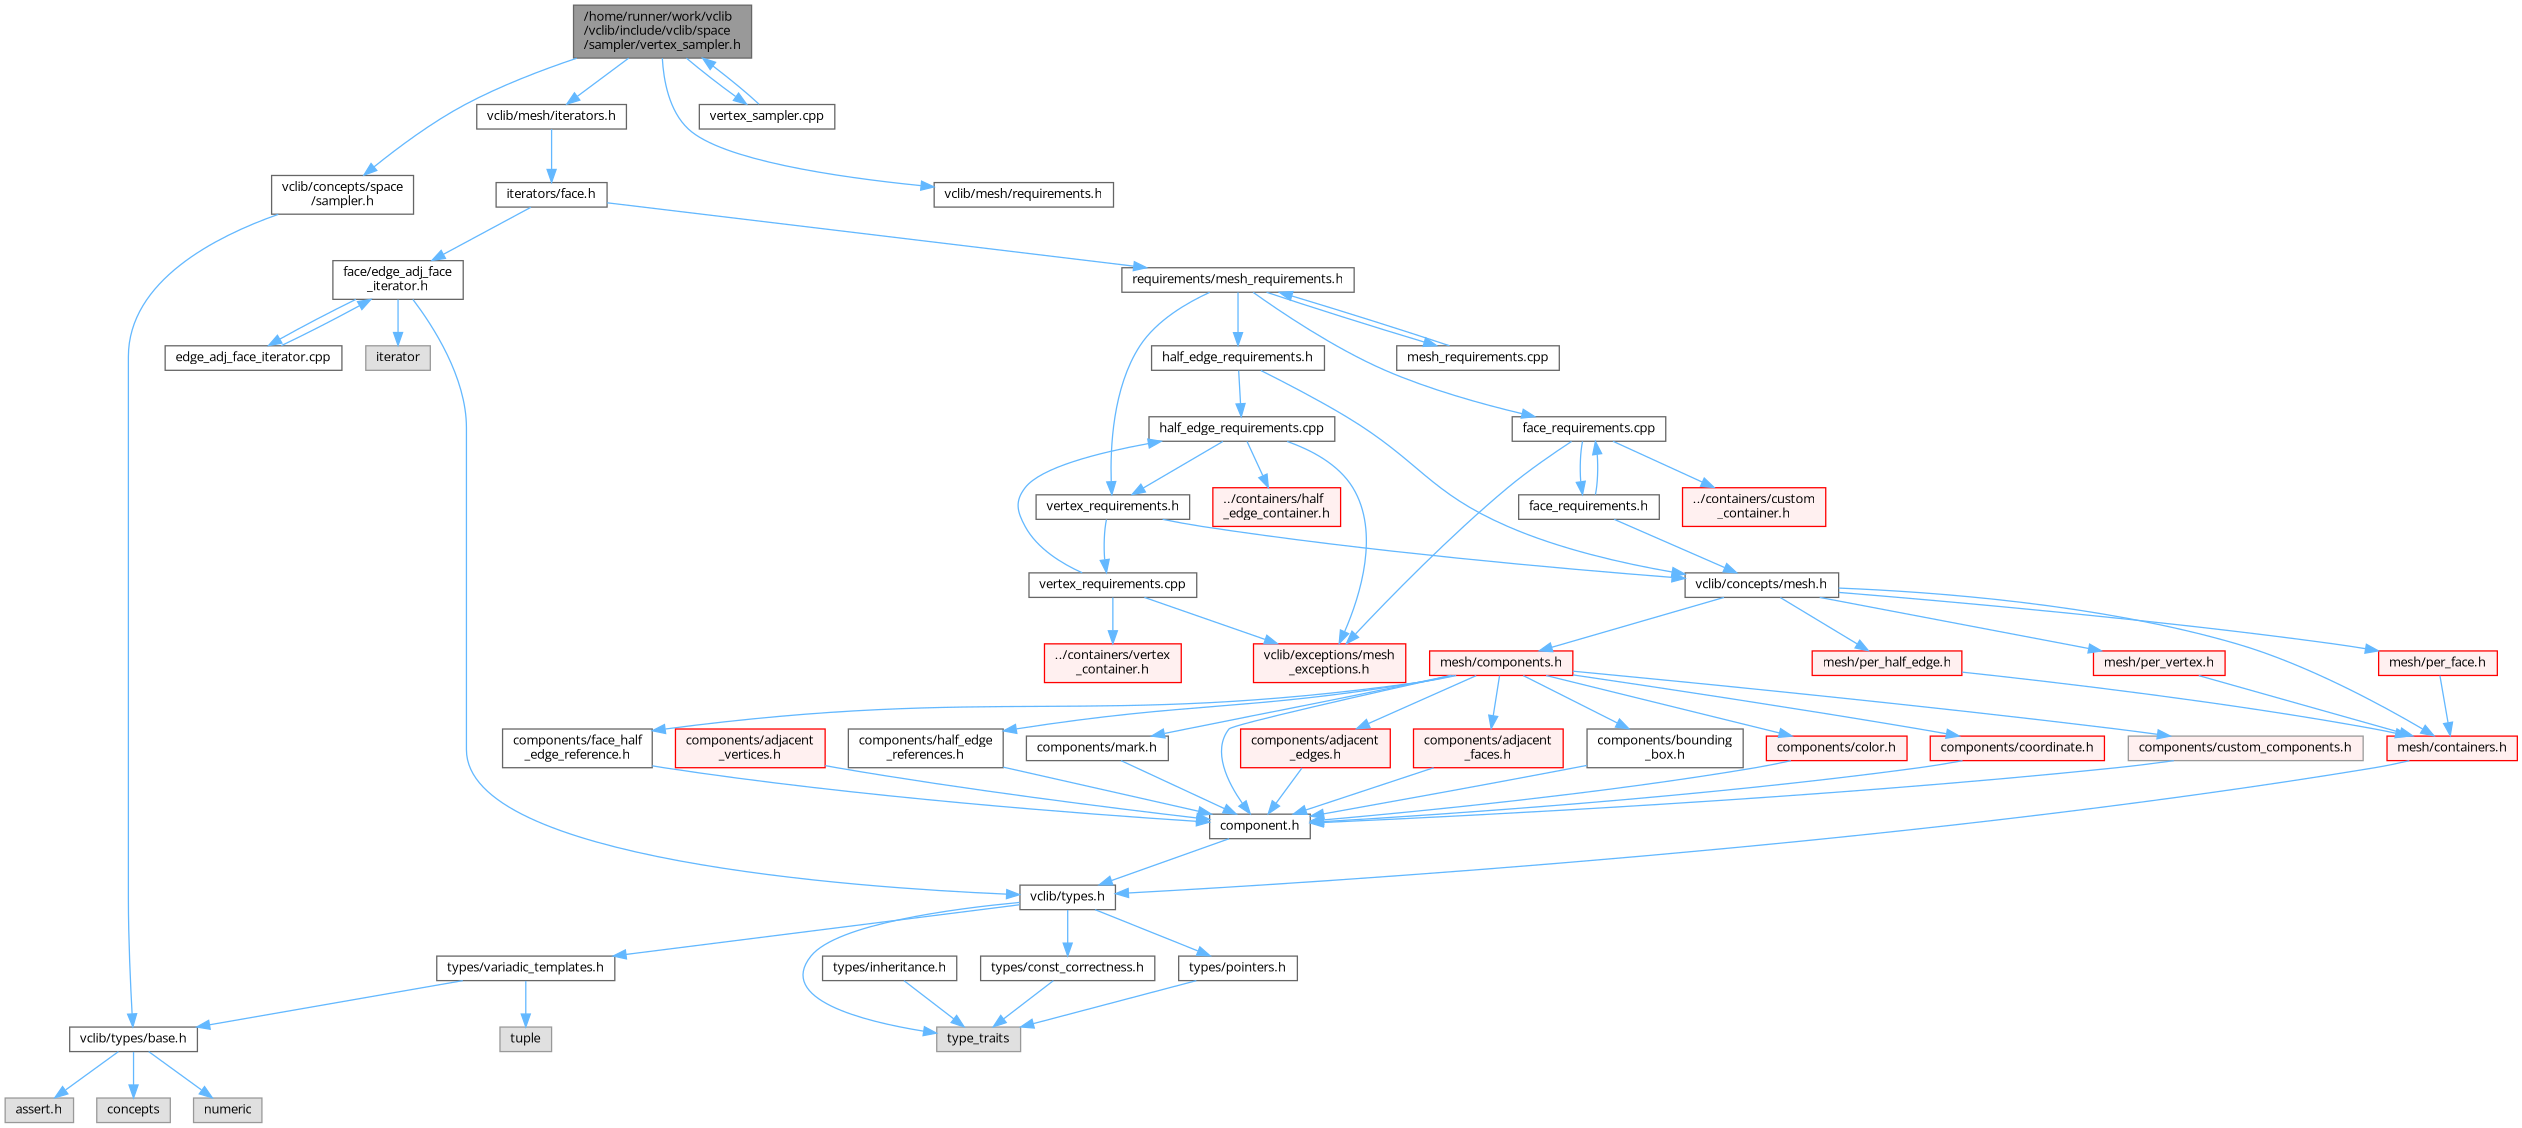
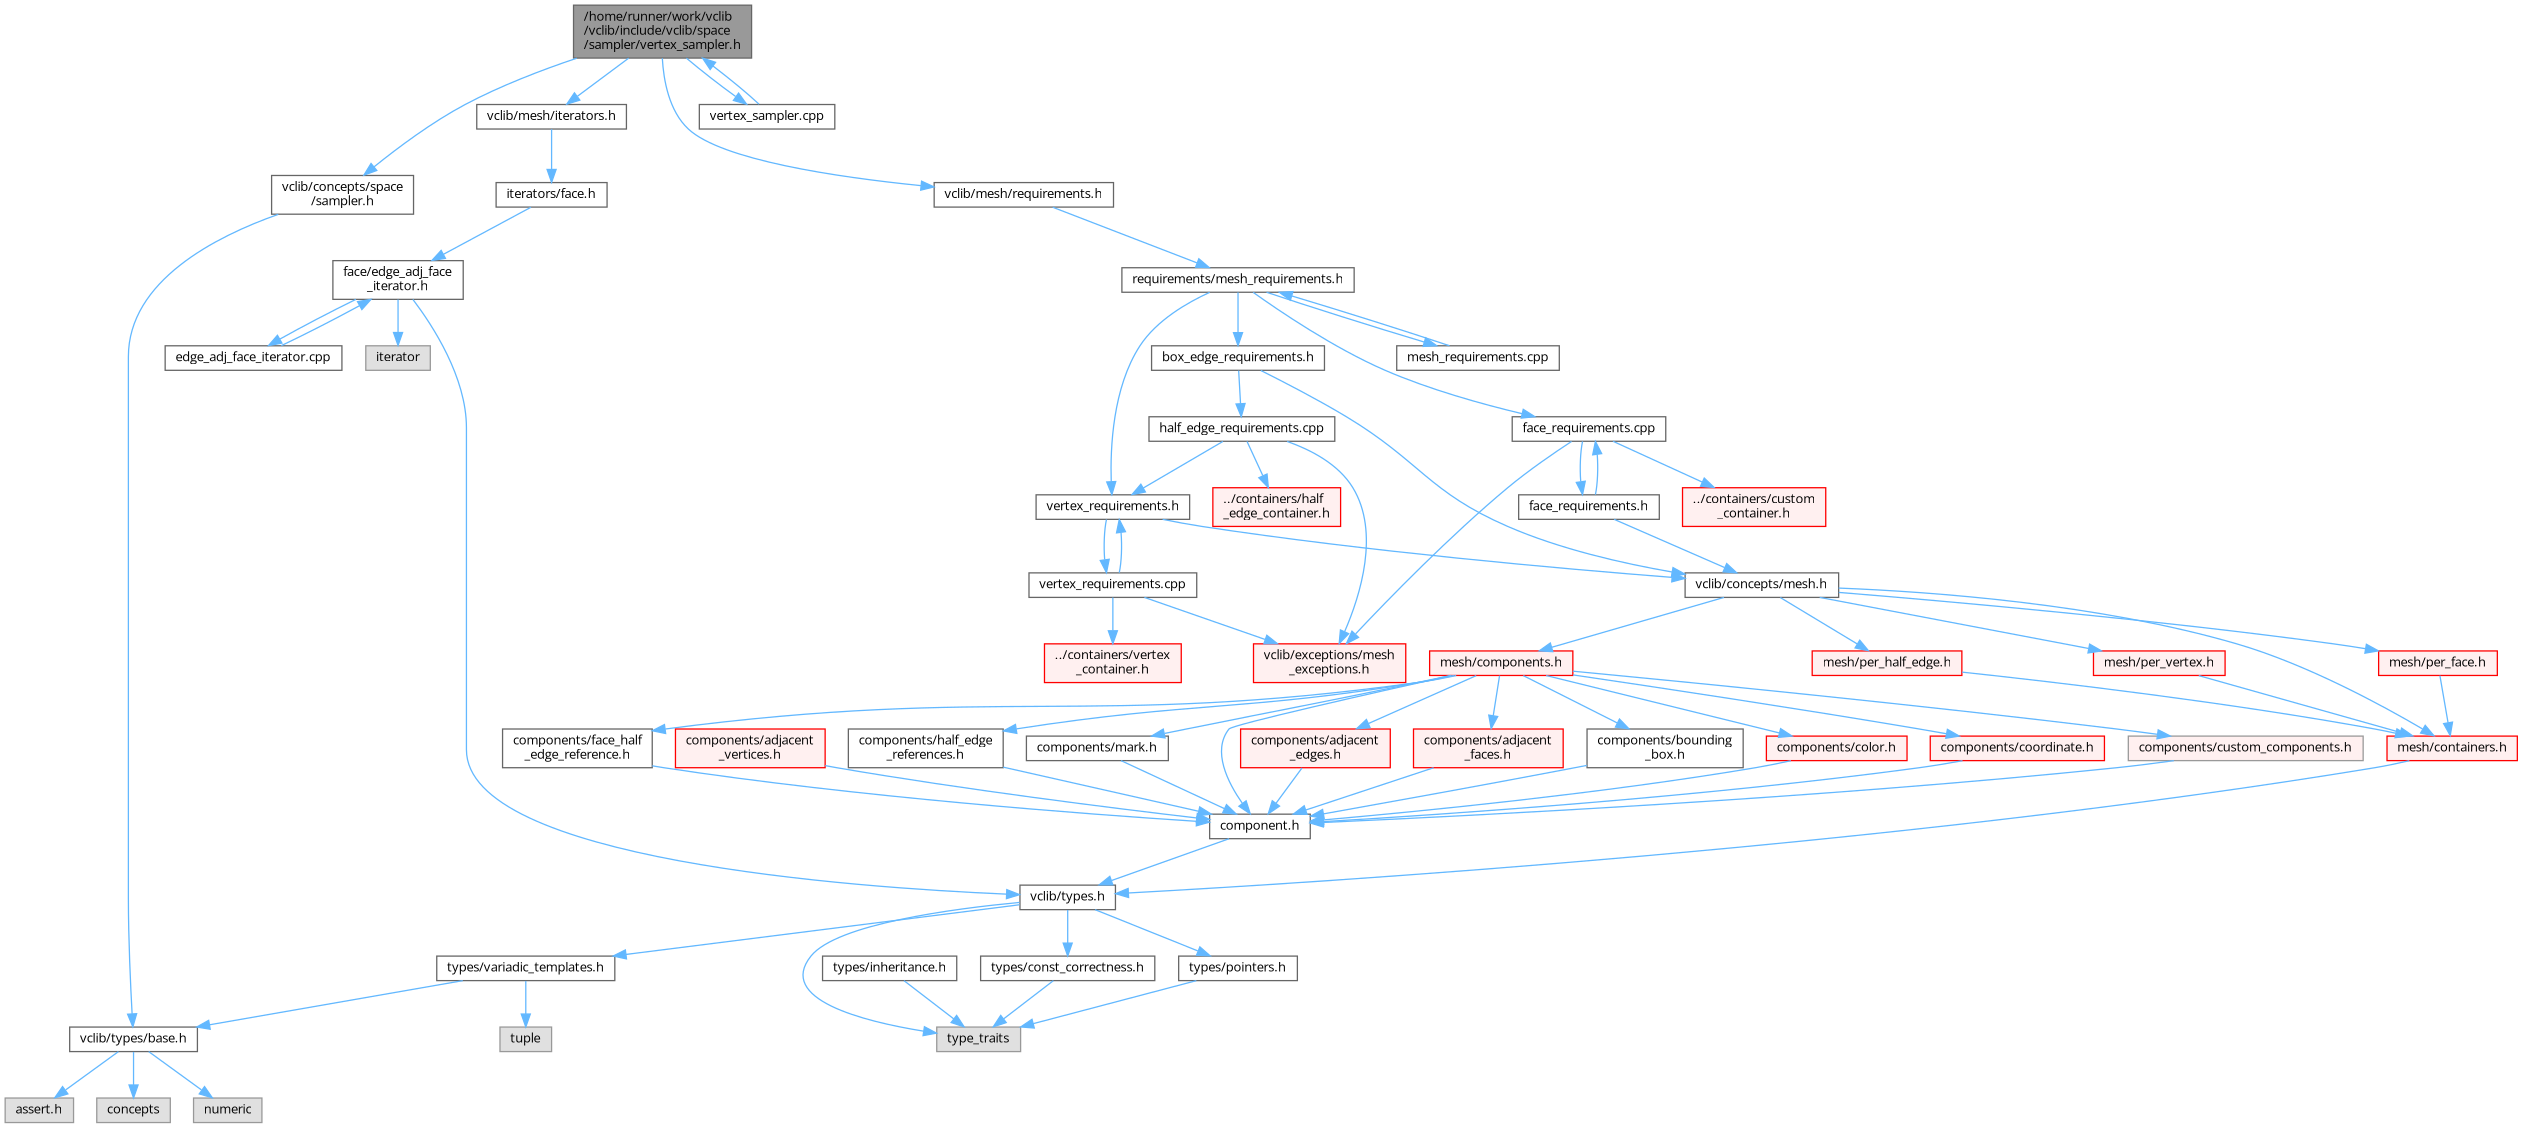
edge "iterators/face.h" -> "requirements/mesh_requirements.h": now "vclib/mesh/requirements.h" -> "requirements/mesh_requirements.h"
node "half_edge_requirements.h": label "half_edge_requirements.h" -> "box_edge_requirements.h"
edge "vertex_requirements.cpp" -> "half_edge_requirements.cpp": now "vertex_requirements.cpp" -> "vertex_requirements.h"
